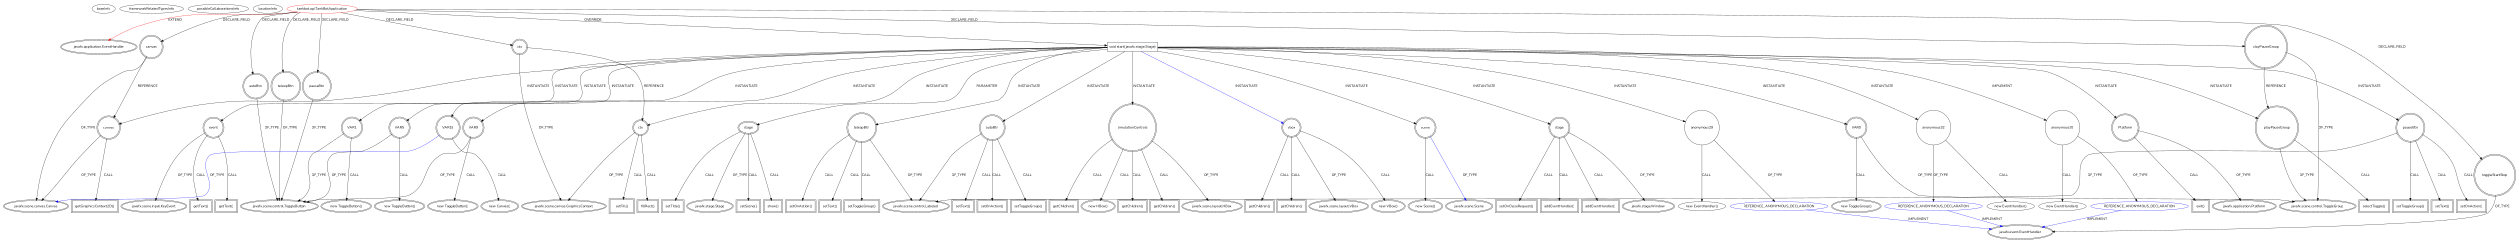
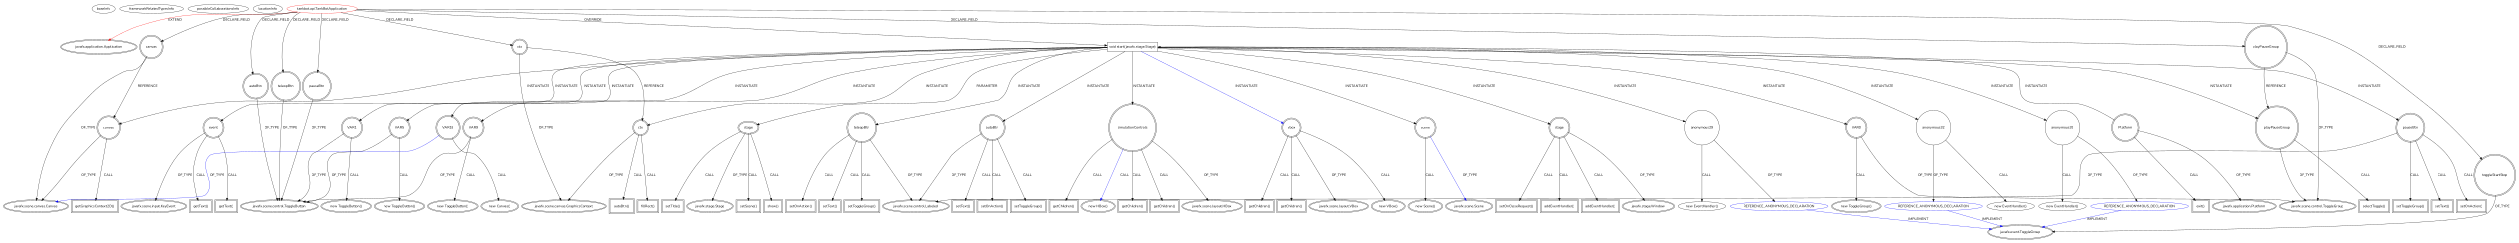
node "javafx.application.EventHandler": label "javafx.application.EventHandler" -> "javafx.application.Application"
edge "void start(javafx.stage.Stage)" -> "Platform": reversed
edge "void start(javafx.stage.Stage)" -> "anonymous35": label "IMPLEMENT" -> "INSTANTIATE"
edge "simulationControls" -> "new HBox()": color black -> blue
node "setFill()": label "setFill()" -> "autoBtn()"
node "javafx.event.EventHandler": label "javafx.event.EventHandler" -> "javafx.event.ToggleGroup"
